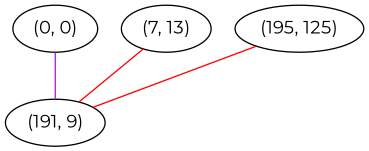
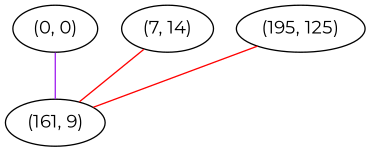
node "(7, 13)": label "(7, 13)" -> "(7, 14)"
node "(191, 9)": label "(191, 9)" -> "(161, 9)"
